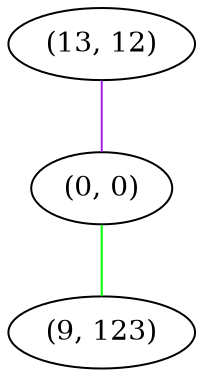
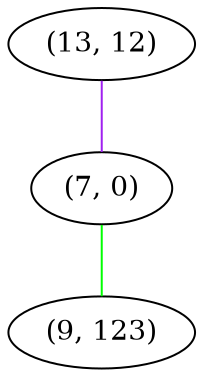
node "(0, 0)": label "(0, 0)" -> "(7, 0)"
